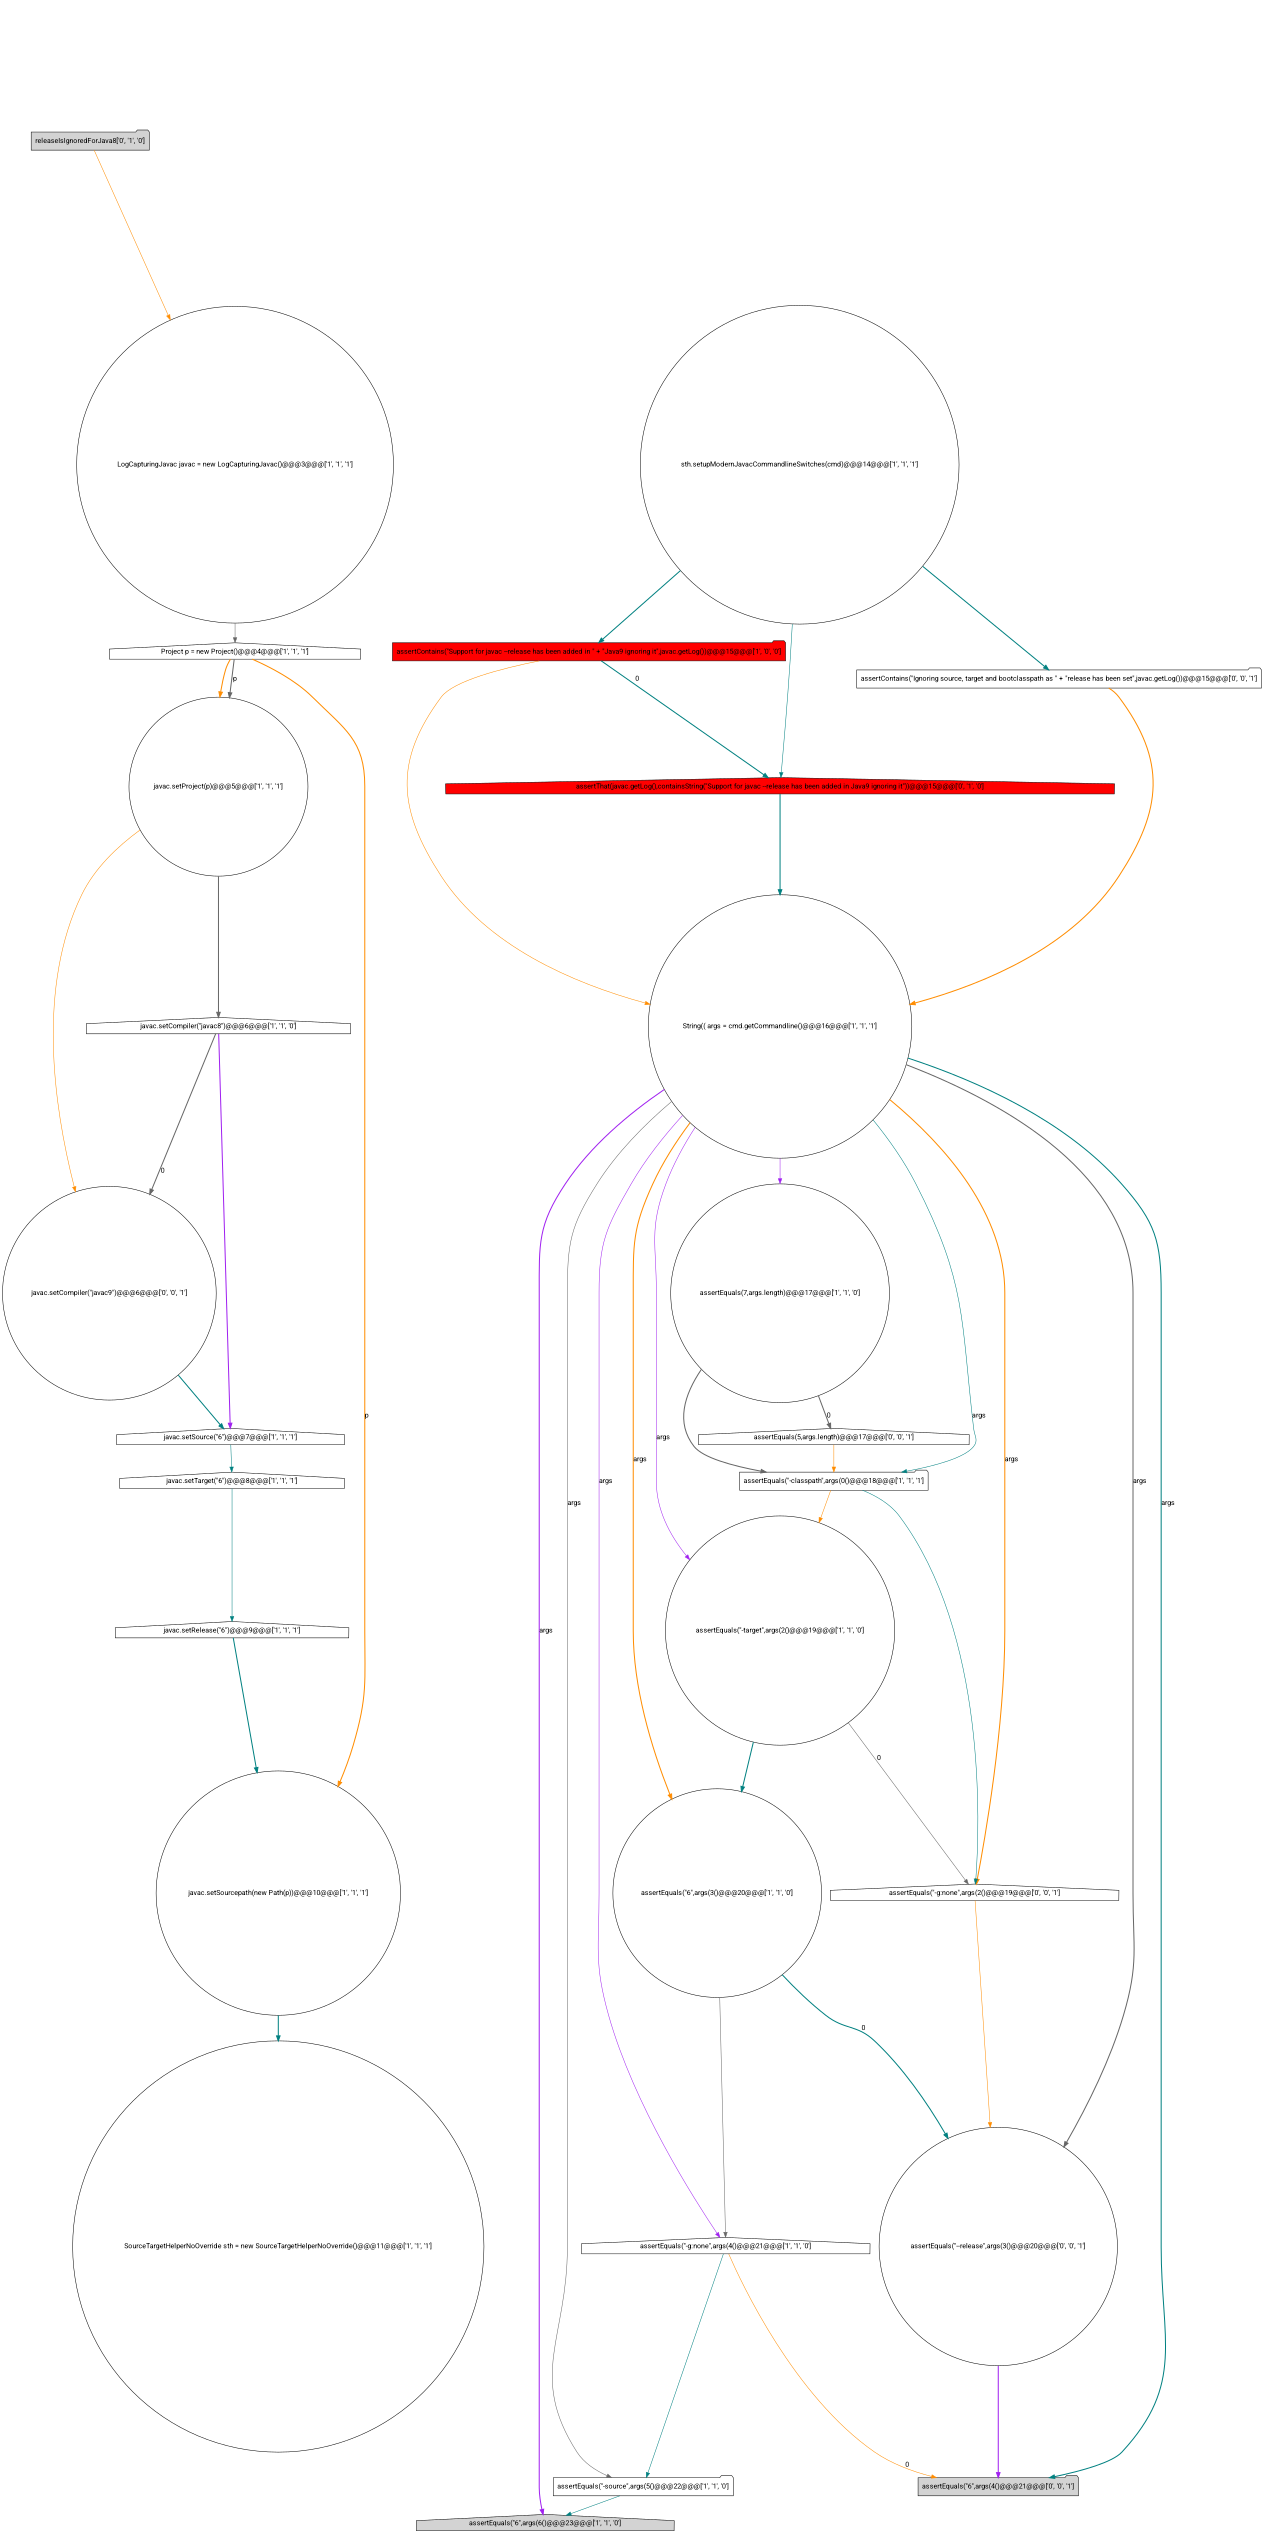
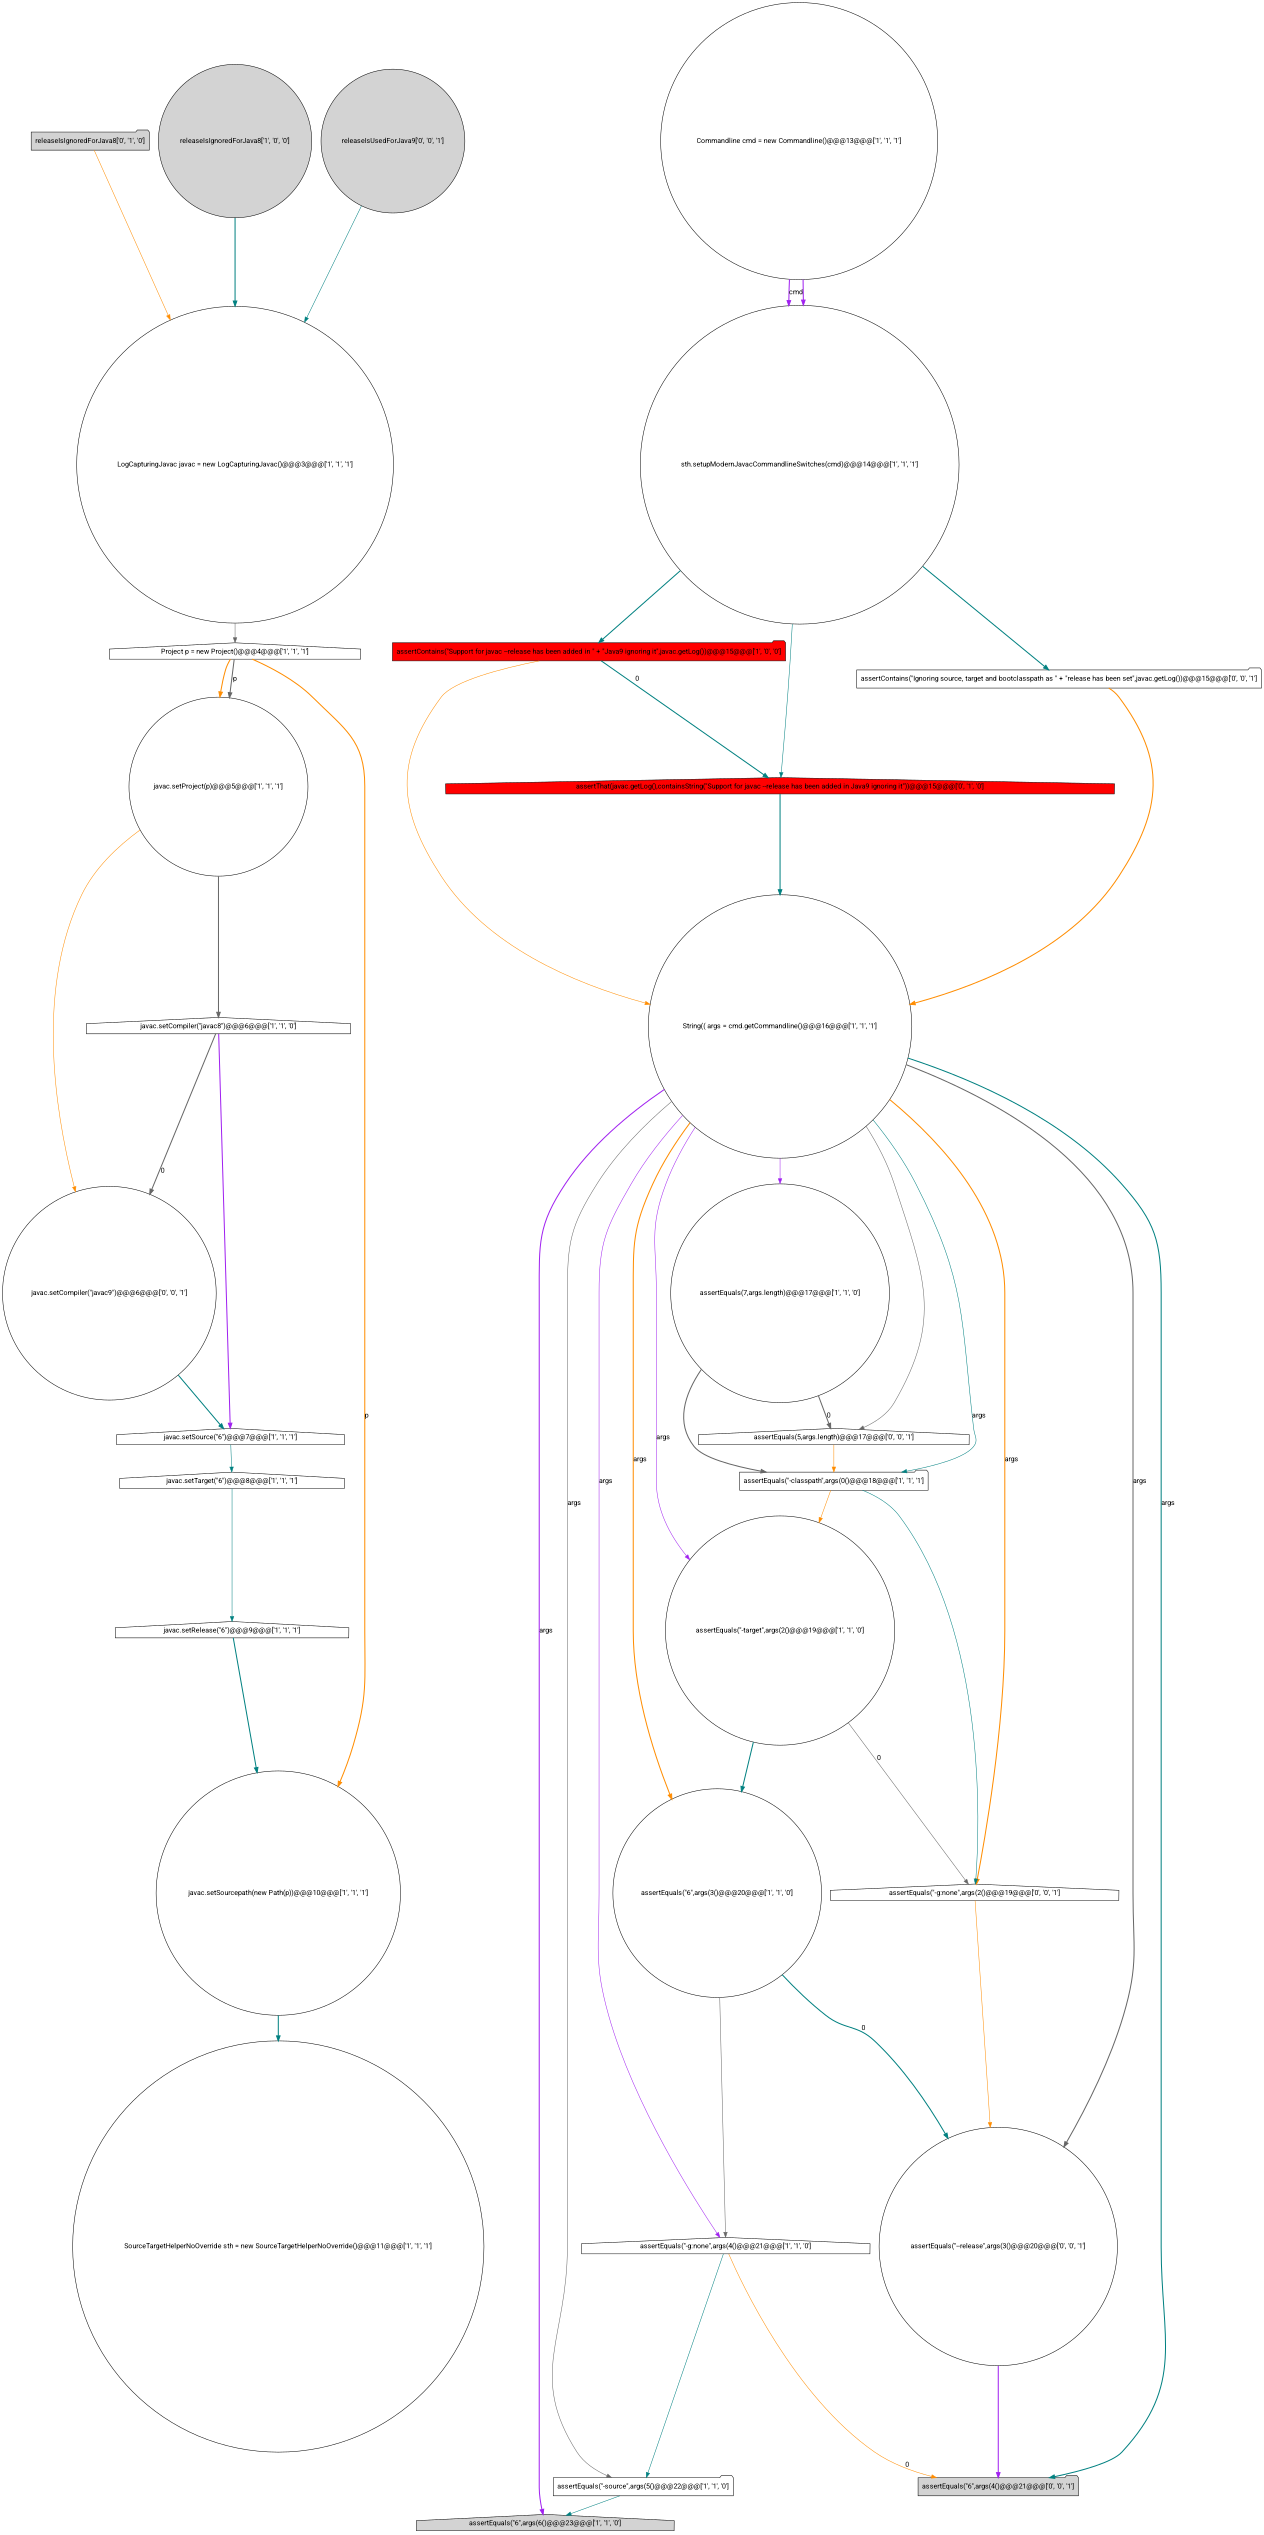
node "releaseIsIgnoredForJava8['1', '0', '0']": added
node "releaseIsUsedForJava9['0', '0', '1']": added
node "Commandline cmd = new Commandline()@@@13@@@['1', '1', '1']": added
edge "String(( args = cmd.getCommandline()@@@16@@@['1', '1', '1']" -> "assertEquals(5,args.length)@@@17@@@['0', '0', '1']": added
